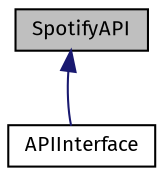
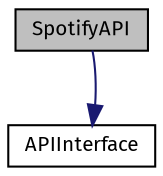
edge "APIInterface" -> "SpotifyAPI": reversed
